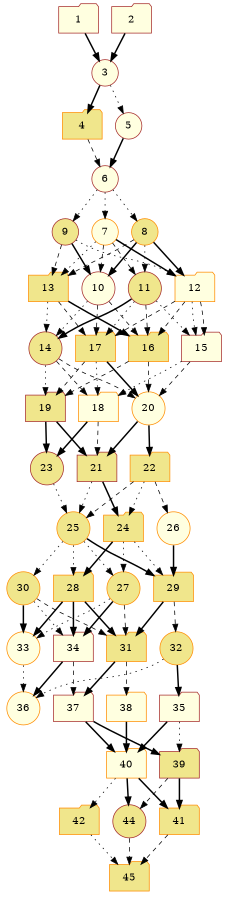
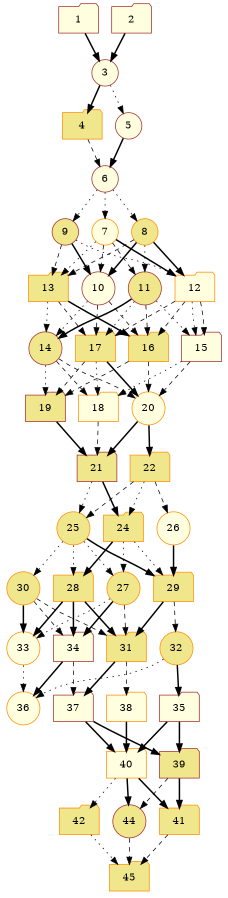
node "23": removed
edge "30" -> "34": style dotted -> dashed
edge "35" -> "39": style dotted -> bold
